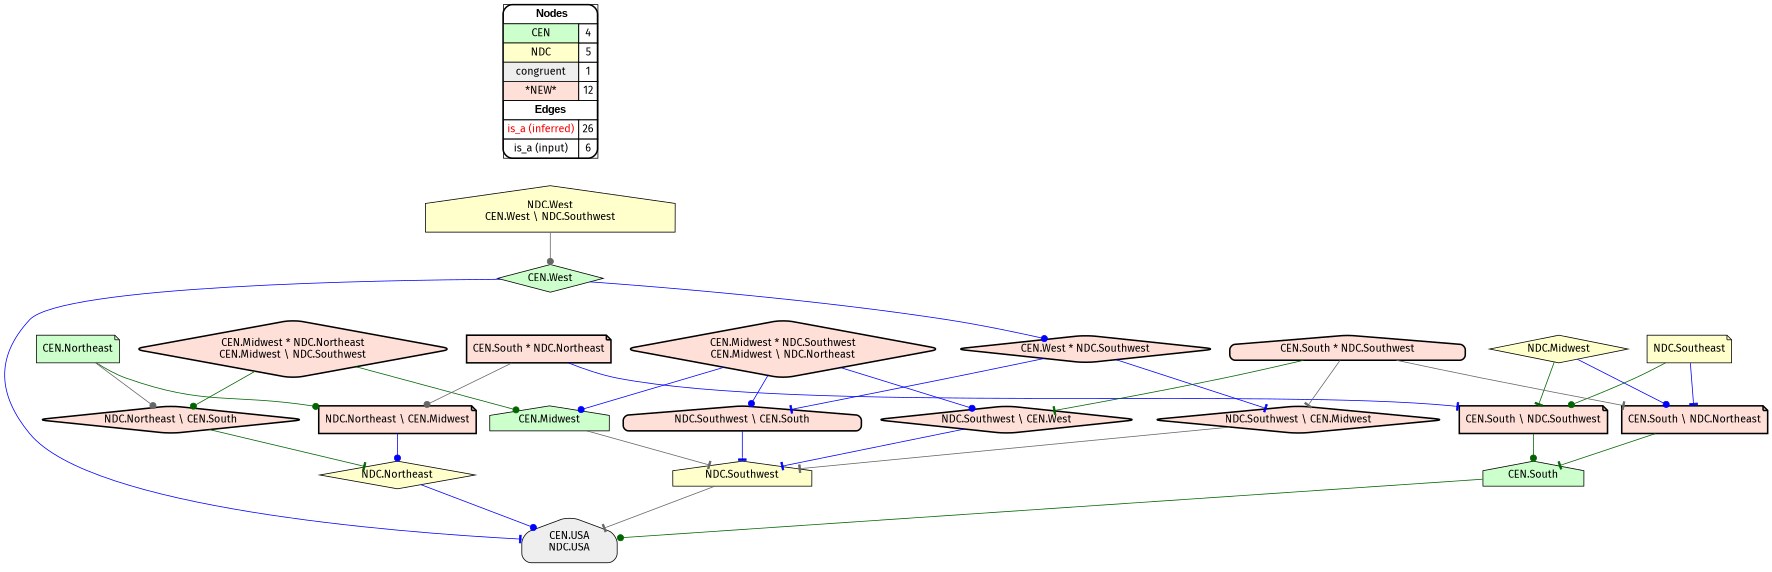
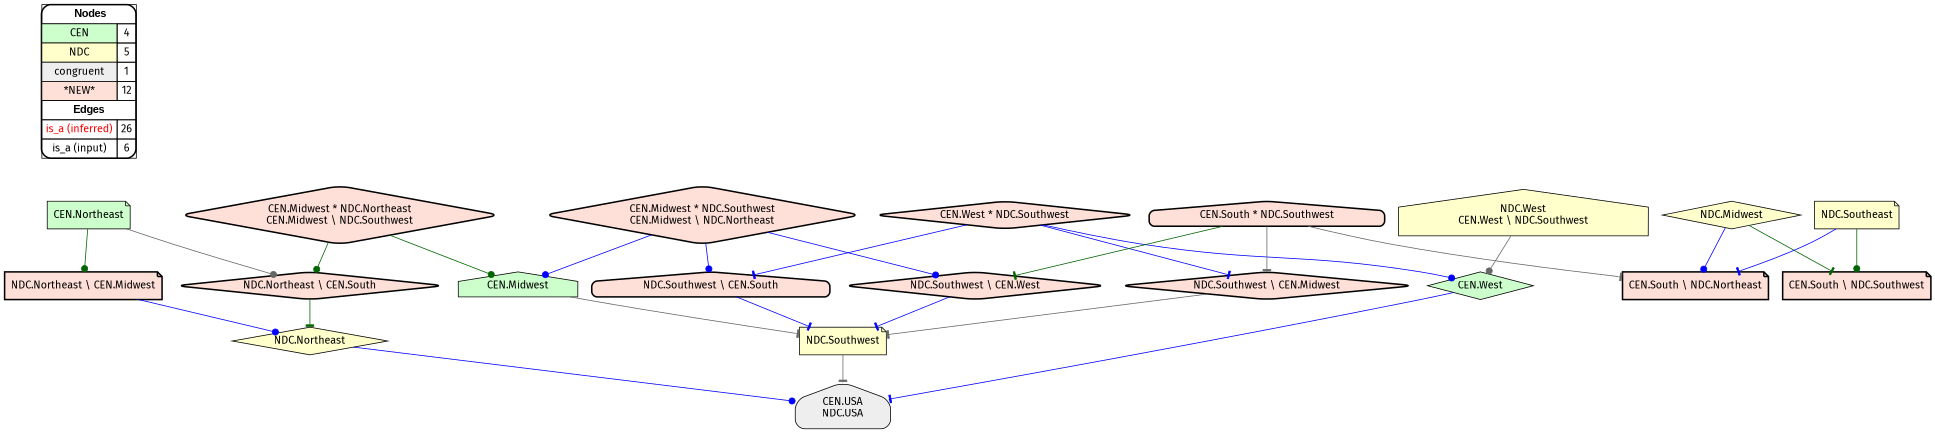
edge "CEN.West" -> "CEN.West * NDC.Southwest": reversed
node "CEN.South * NDC.Northeast": removed
node "NDC.Southwest": shape house -> note
node "CEN.South": removed
